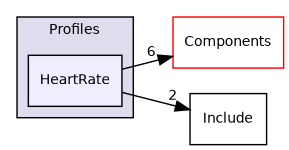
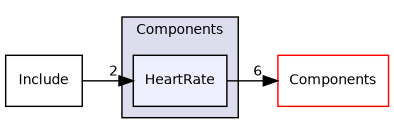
cluster "Profiles": label "Profiles" -> "Components"
edge "HeartRate" -> "Include": reversed
